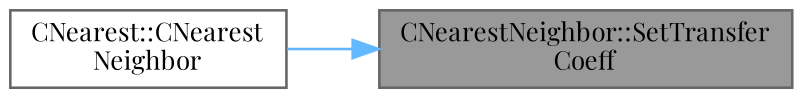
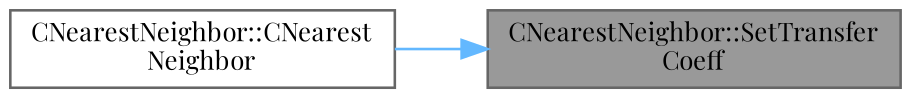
node "CNearest::CNearest Neighbor": label "CNearest::CNearest Neighbor" -> "CNearestNeighbor::CNearest Neighbor"
